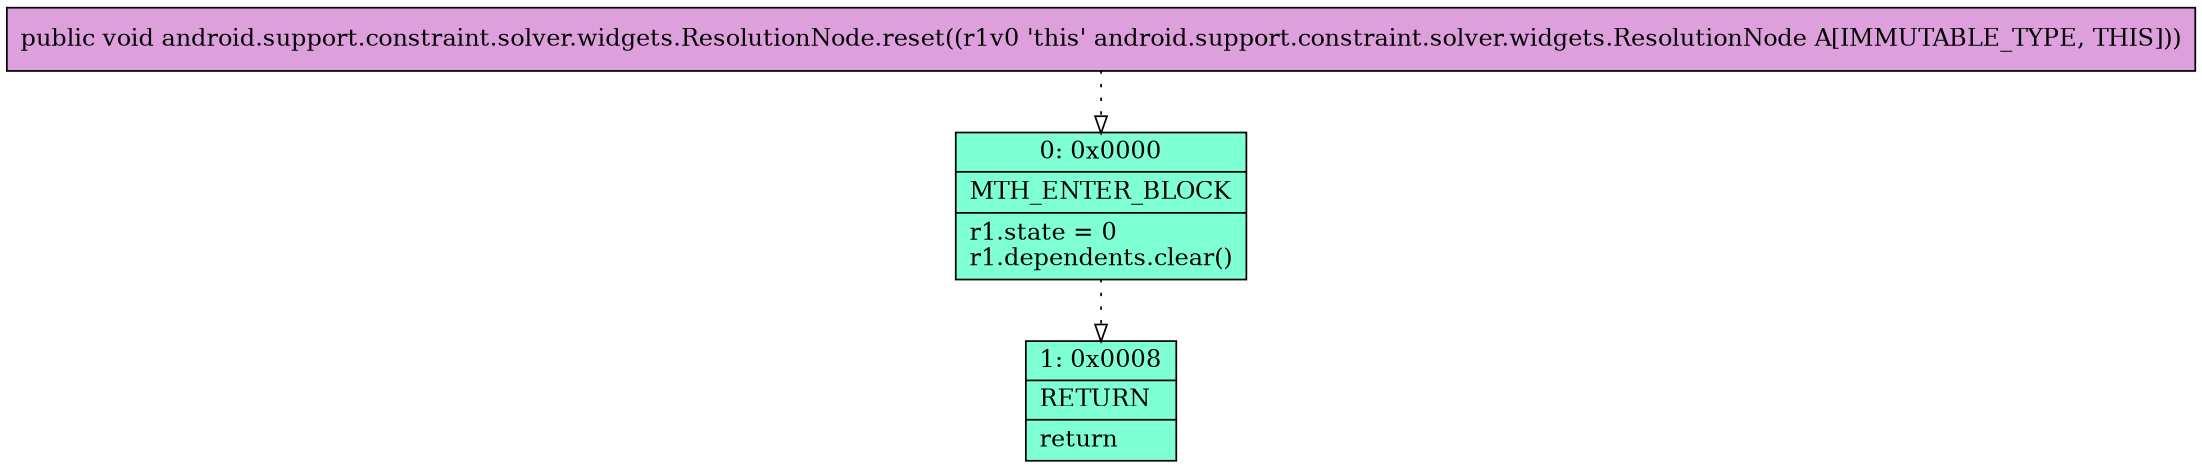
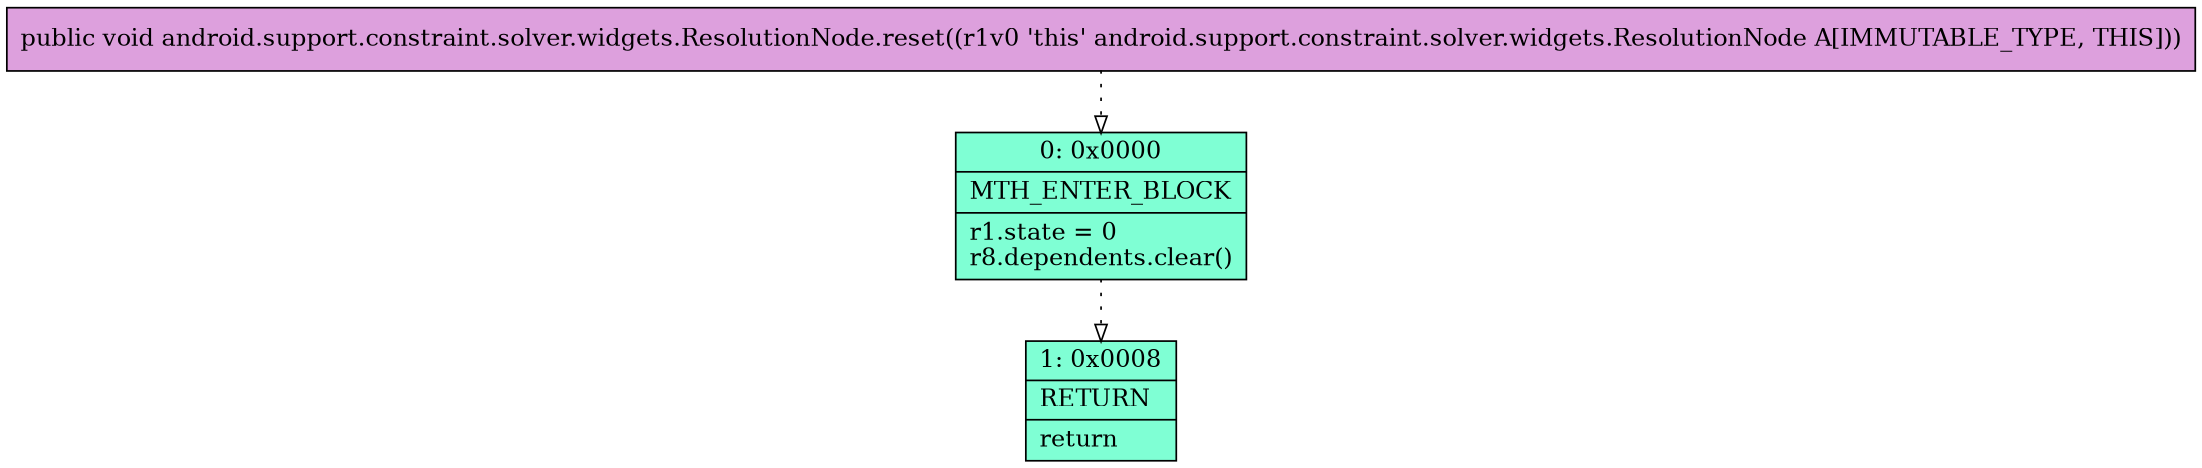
node "0: 0x0000": text "r1.dependents.clear()" -> "r8.dependents.clear()"
